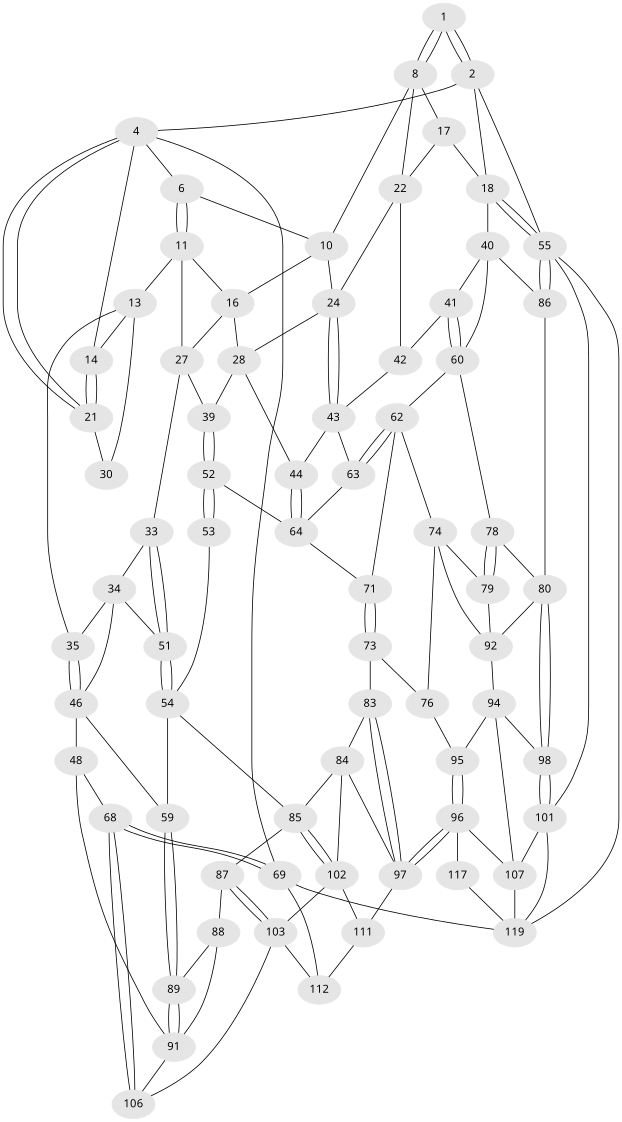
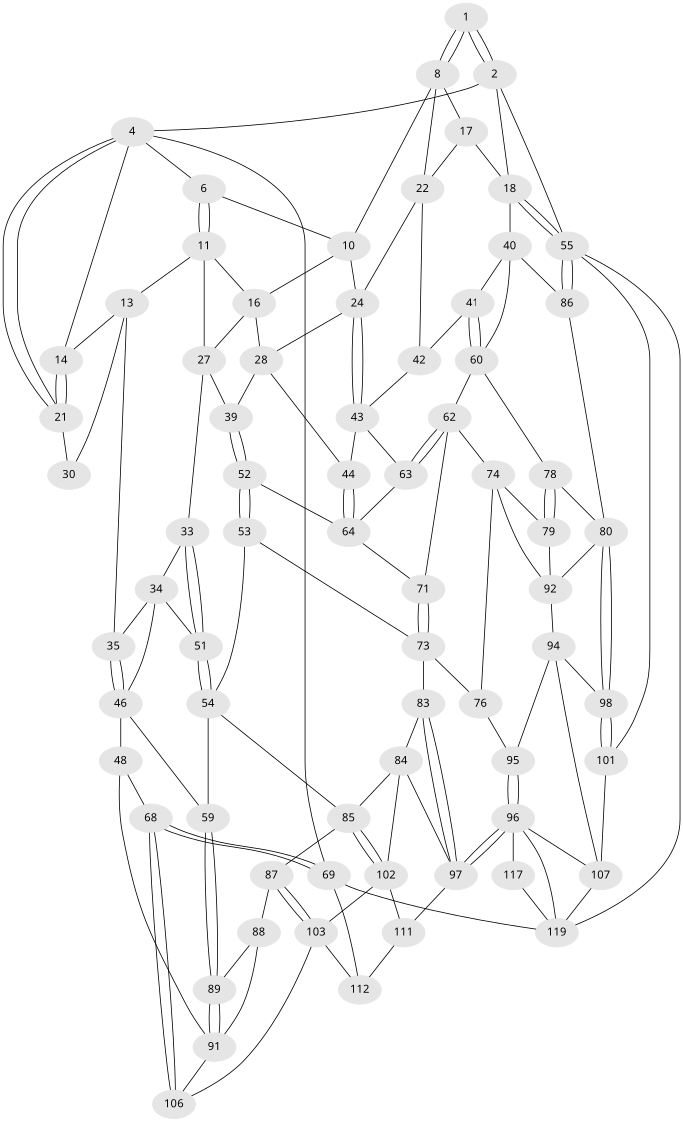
edge "53" -- "73": added
edge "101" -- "119": now "96" -- "119"
